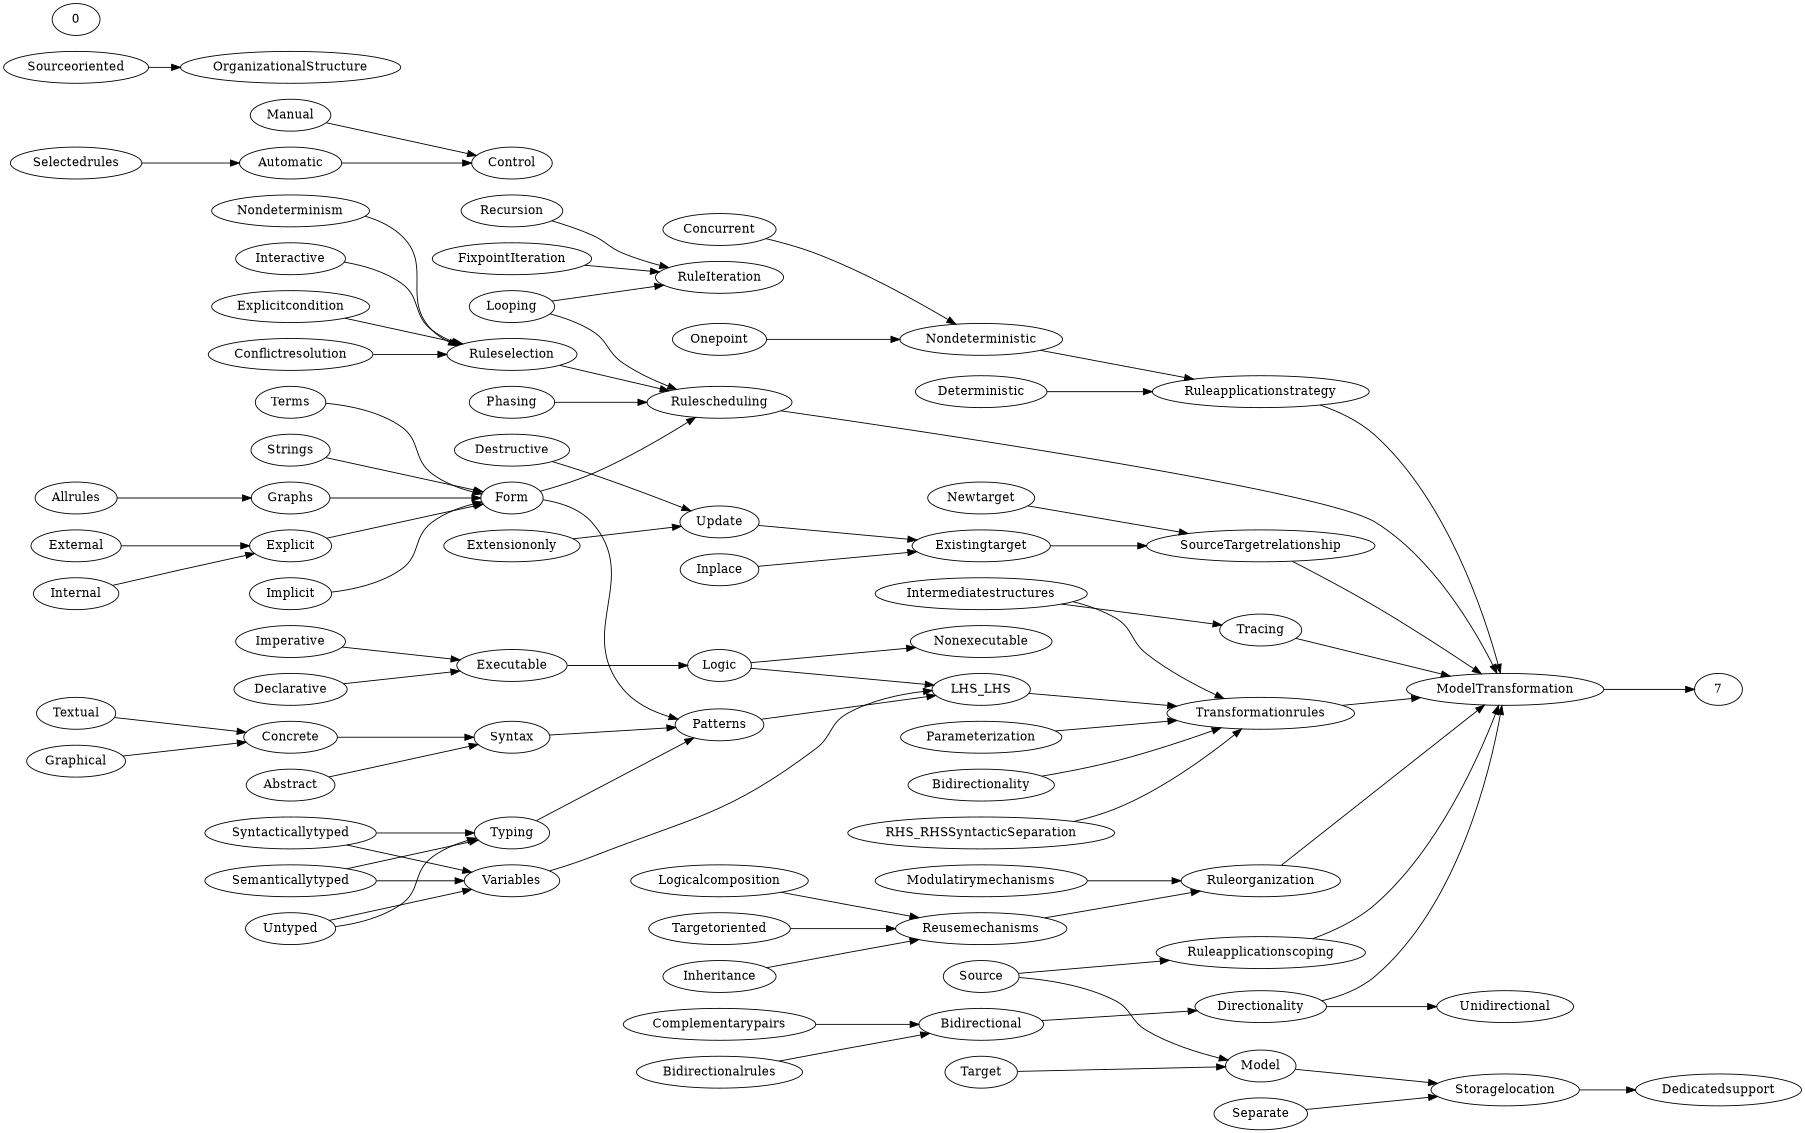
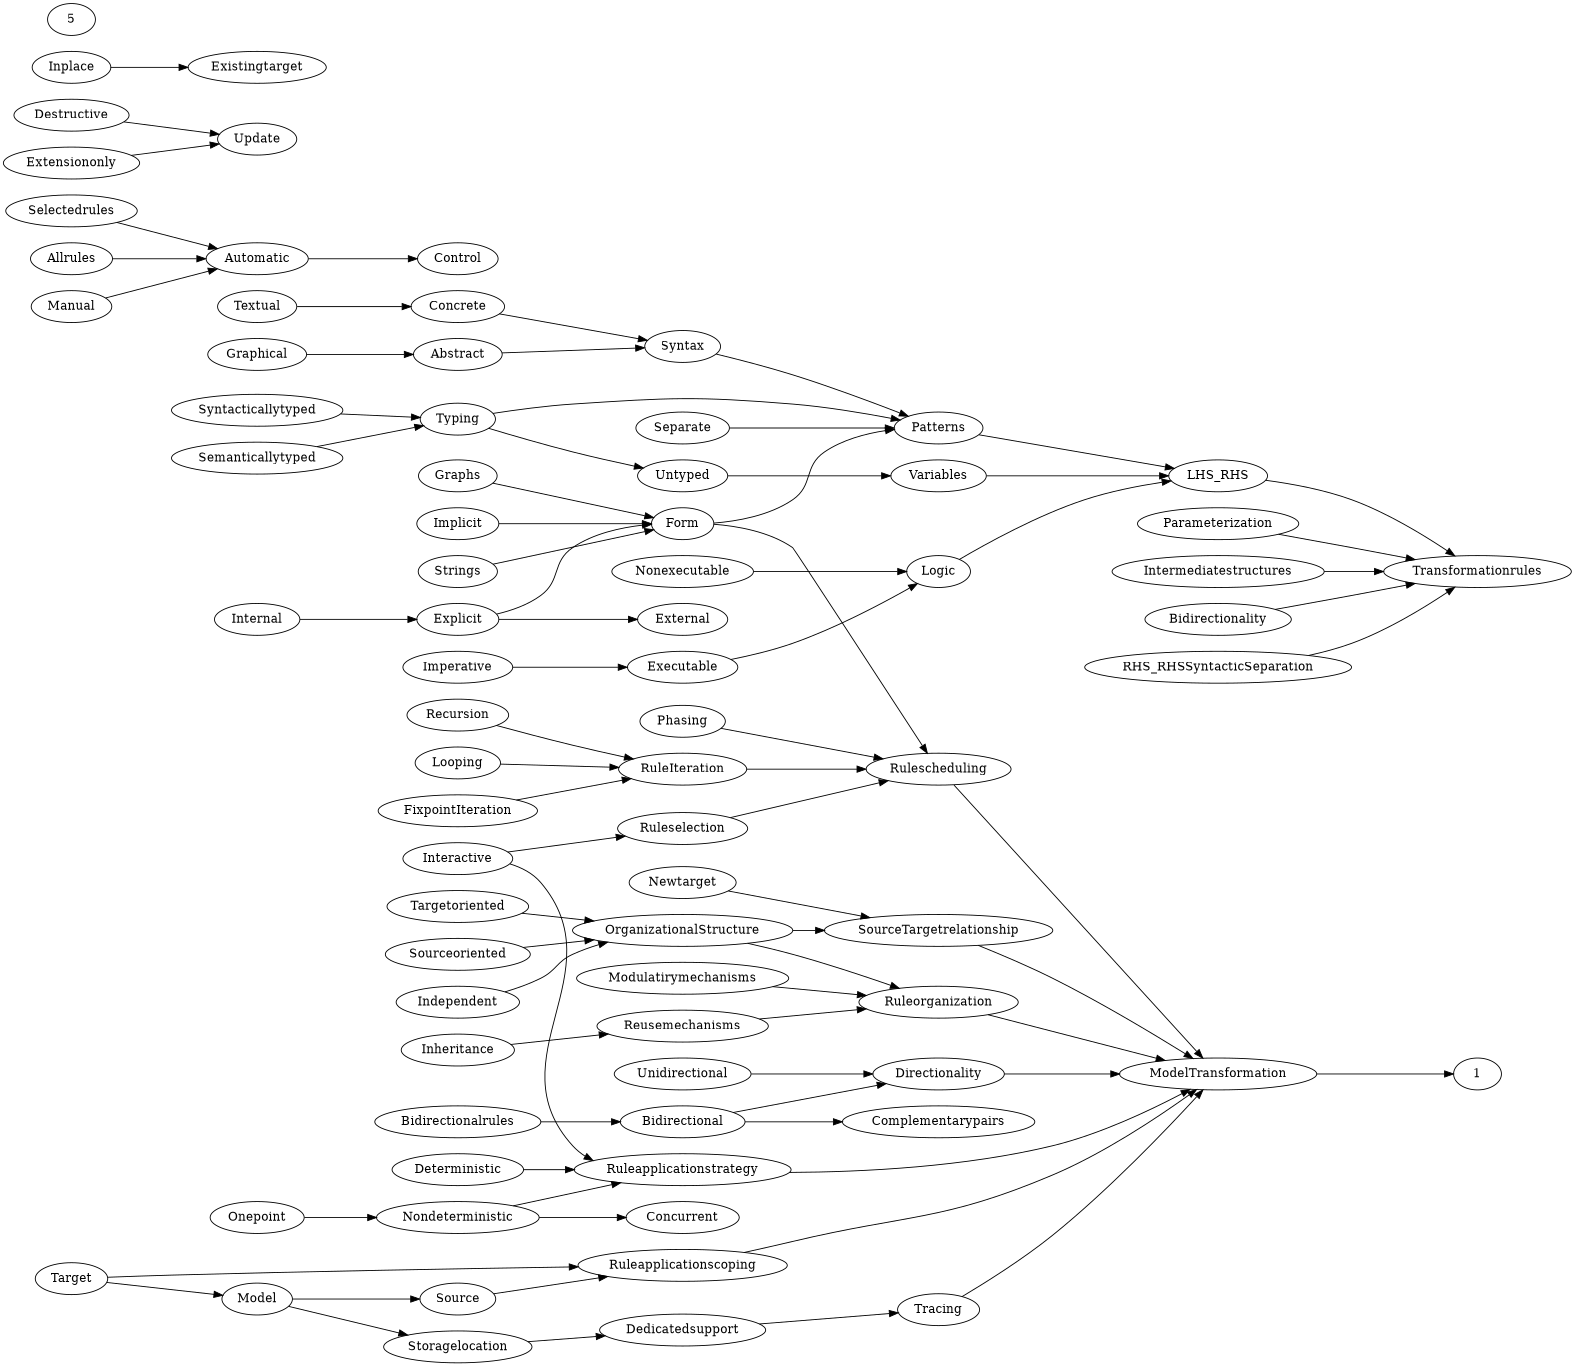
node "0": label "0" -> "5"
edge "Manual" -> "Control": now "Manual" -> "Automatic"
node "Nondeterminism": removed
edge "Concurrent" -> "Nondeterministic": reversed
node "Explicitcondition": removed
edge "Looping" -> "Rulescheduling": now "RuleIteration" -> "Rulescheduling"
node "Conflictresolution": removed
node "Terms": removed
edge "Allrules" -> "Graphs": now "Allrules" -> "Automatic"
edge "Update" -> "Existingtarget": removed
edge "External" -> "Explicit": reversed
edge "Existingtarget" -> "SourceTargetrelationship": now "OrganizationalStructure" -> "SourceTargetrelationship"
edge "Intermediatestructures" -> "Tracing": now "Dedicatedsupport" -> "Tracing"
edge "Logic" -> "Nonexecutable": reversed
node "Declarative": removed
node "LHS_LHS": label "LHS_LHS" -> "LHS_RHS"
node "7": label "7" -> "1"
edge "Transformationrules" -> "ModelTransformation": removed
edge "Graphical" -> "Concrete": now "Graphical" -> "Abstract"
edge "Syntacticallytyped" -> "Variables": removed
edge "Semanticallytyped" -> "Variables": removed
node "Logicalcomposition": removed
edge "Untyped" -> "Typing": reversed
edge "Targetoriented" -> "Reusemechanisms": now "Targetoriented" -> "OrganizationalStructure"
edge "OrganizationalStructure" -> "Ruleorganization": added
node "Independent": added
edge "Interactive" -> "Ruleapplicationstrategy": added
edge "Source" -> "Model": reversed
edge "Directionality" -> "Unidirectional": reversed
edge "Complementarypairs" -> "Bidirectional": reversed
edge "Separate" -> "Storagelocation": now "Separate" -> "Patterns"
edge "Target" -> "Ruleapplicationscoping": added
